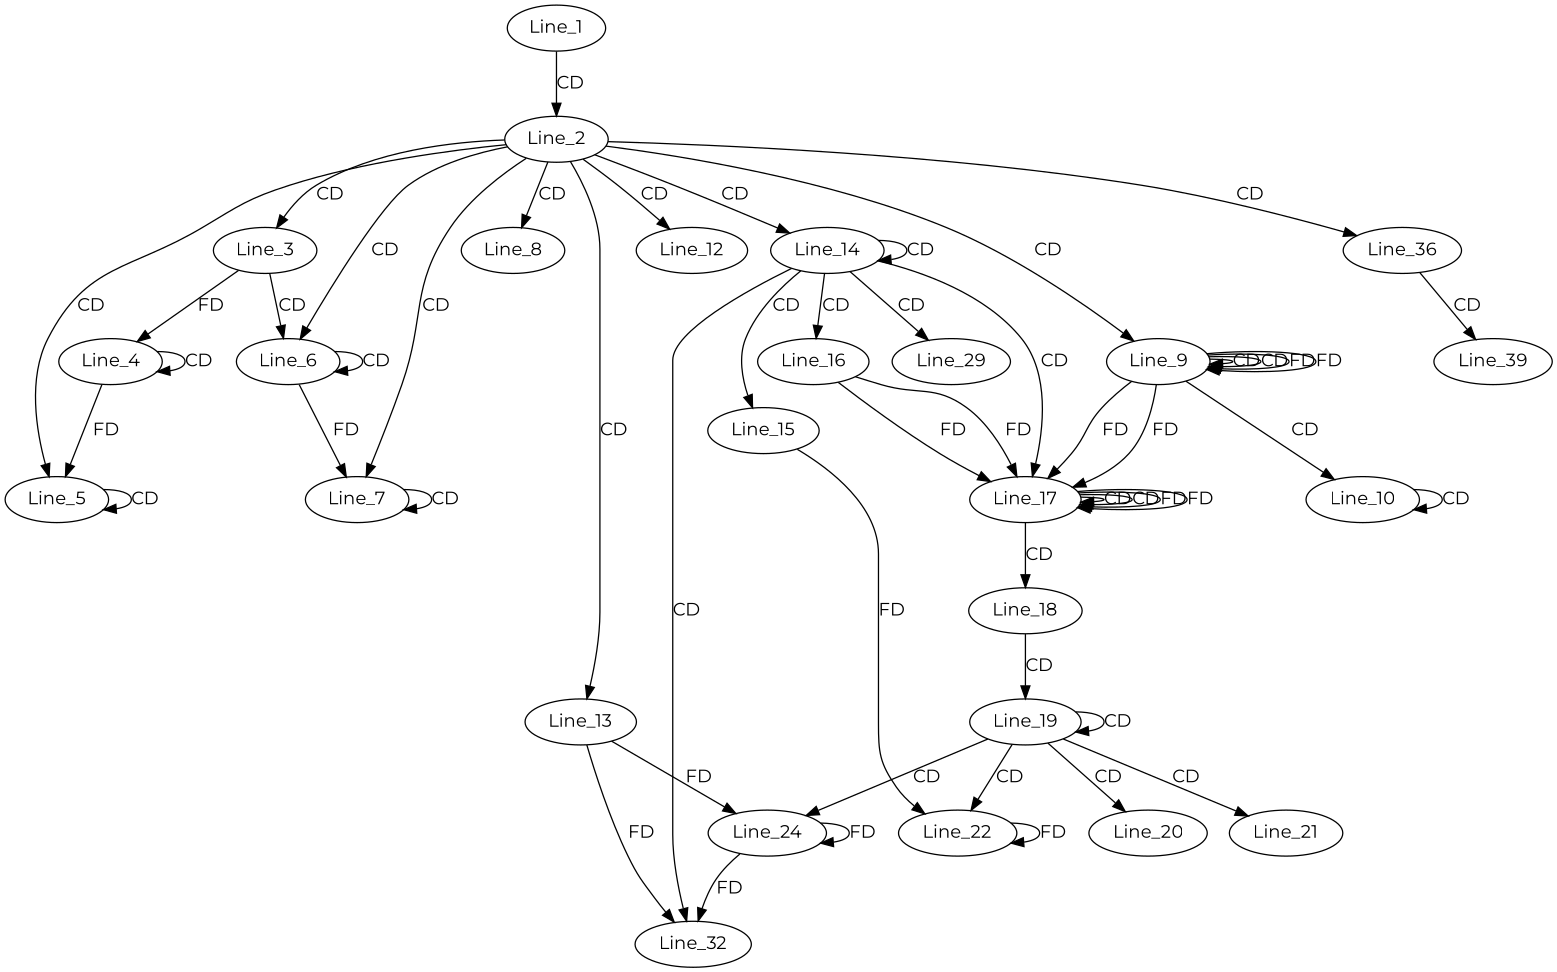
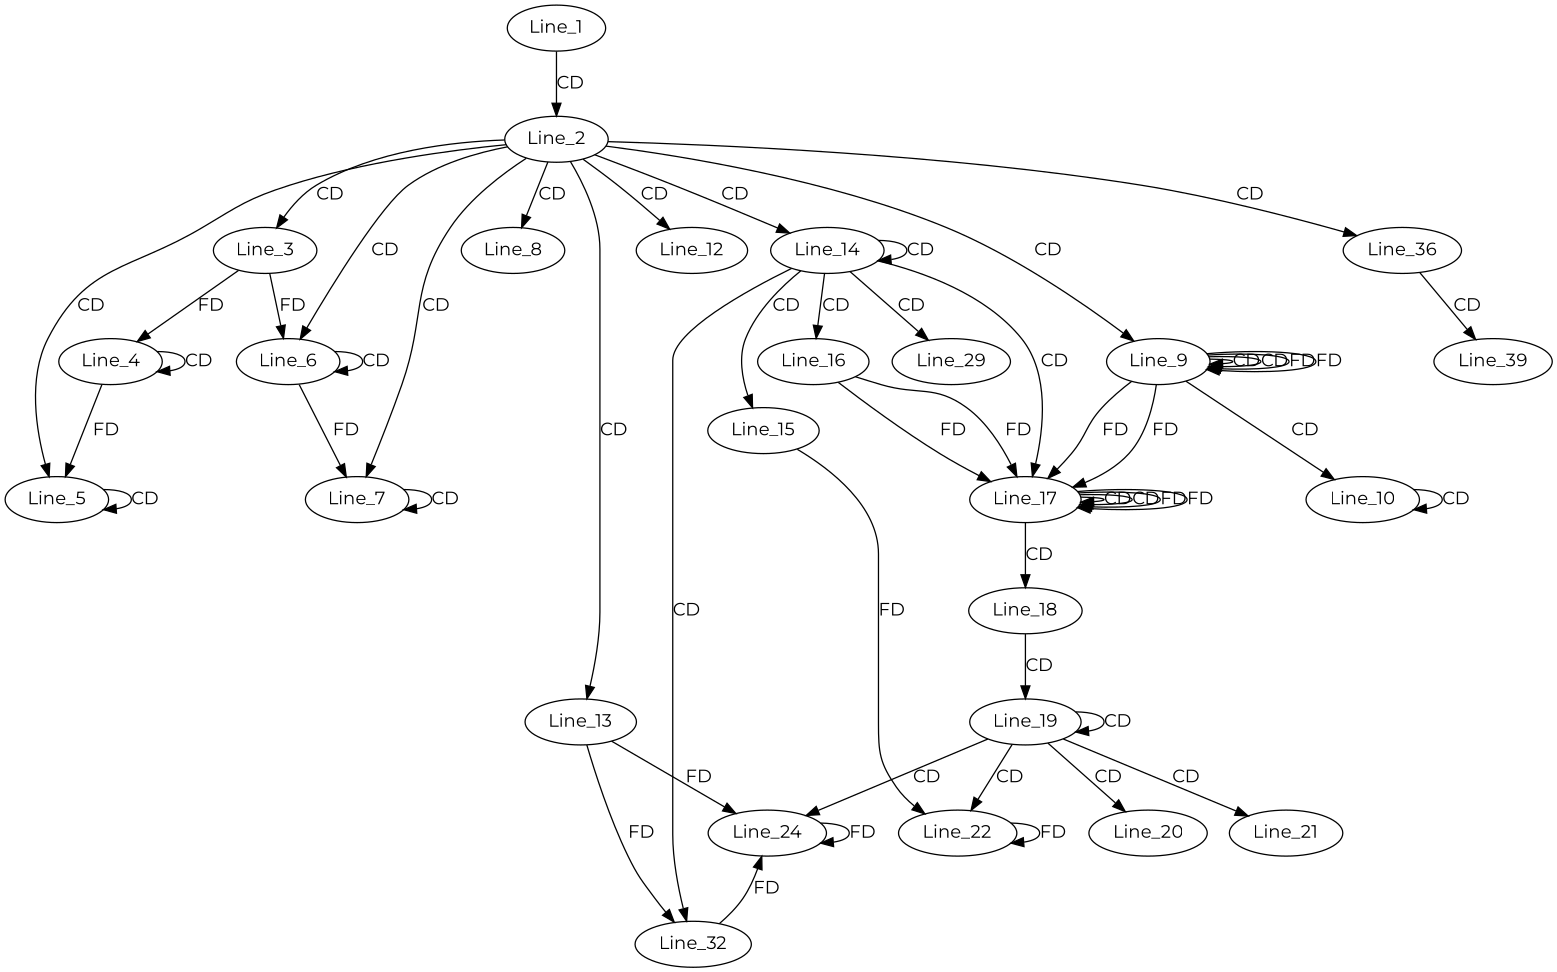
edge "Line_3" -> "Line_6": label "CD" -> "FD"
edge "Line_24" -> "Line_32": reversed
